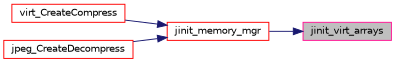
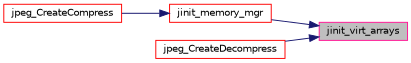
node "virt_CreateCompress": label "virt_CreateCompress" -> "jpeg_CreateCompress"
edge "jpeg_CreateDecompress" -> "jinit_memory_mgr": now "jpeg_CreateDecompress" -> "jinit_virt_arrays"
